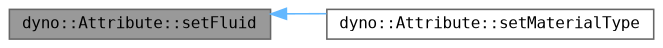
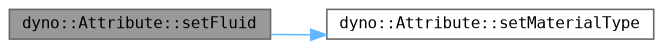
edge "dyno::Attribute::setMaterialType" -> "dyno::Attribute::setFluid": reversed
